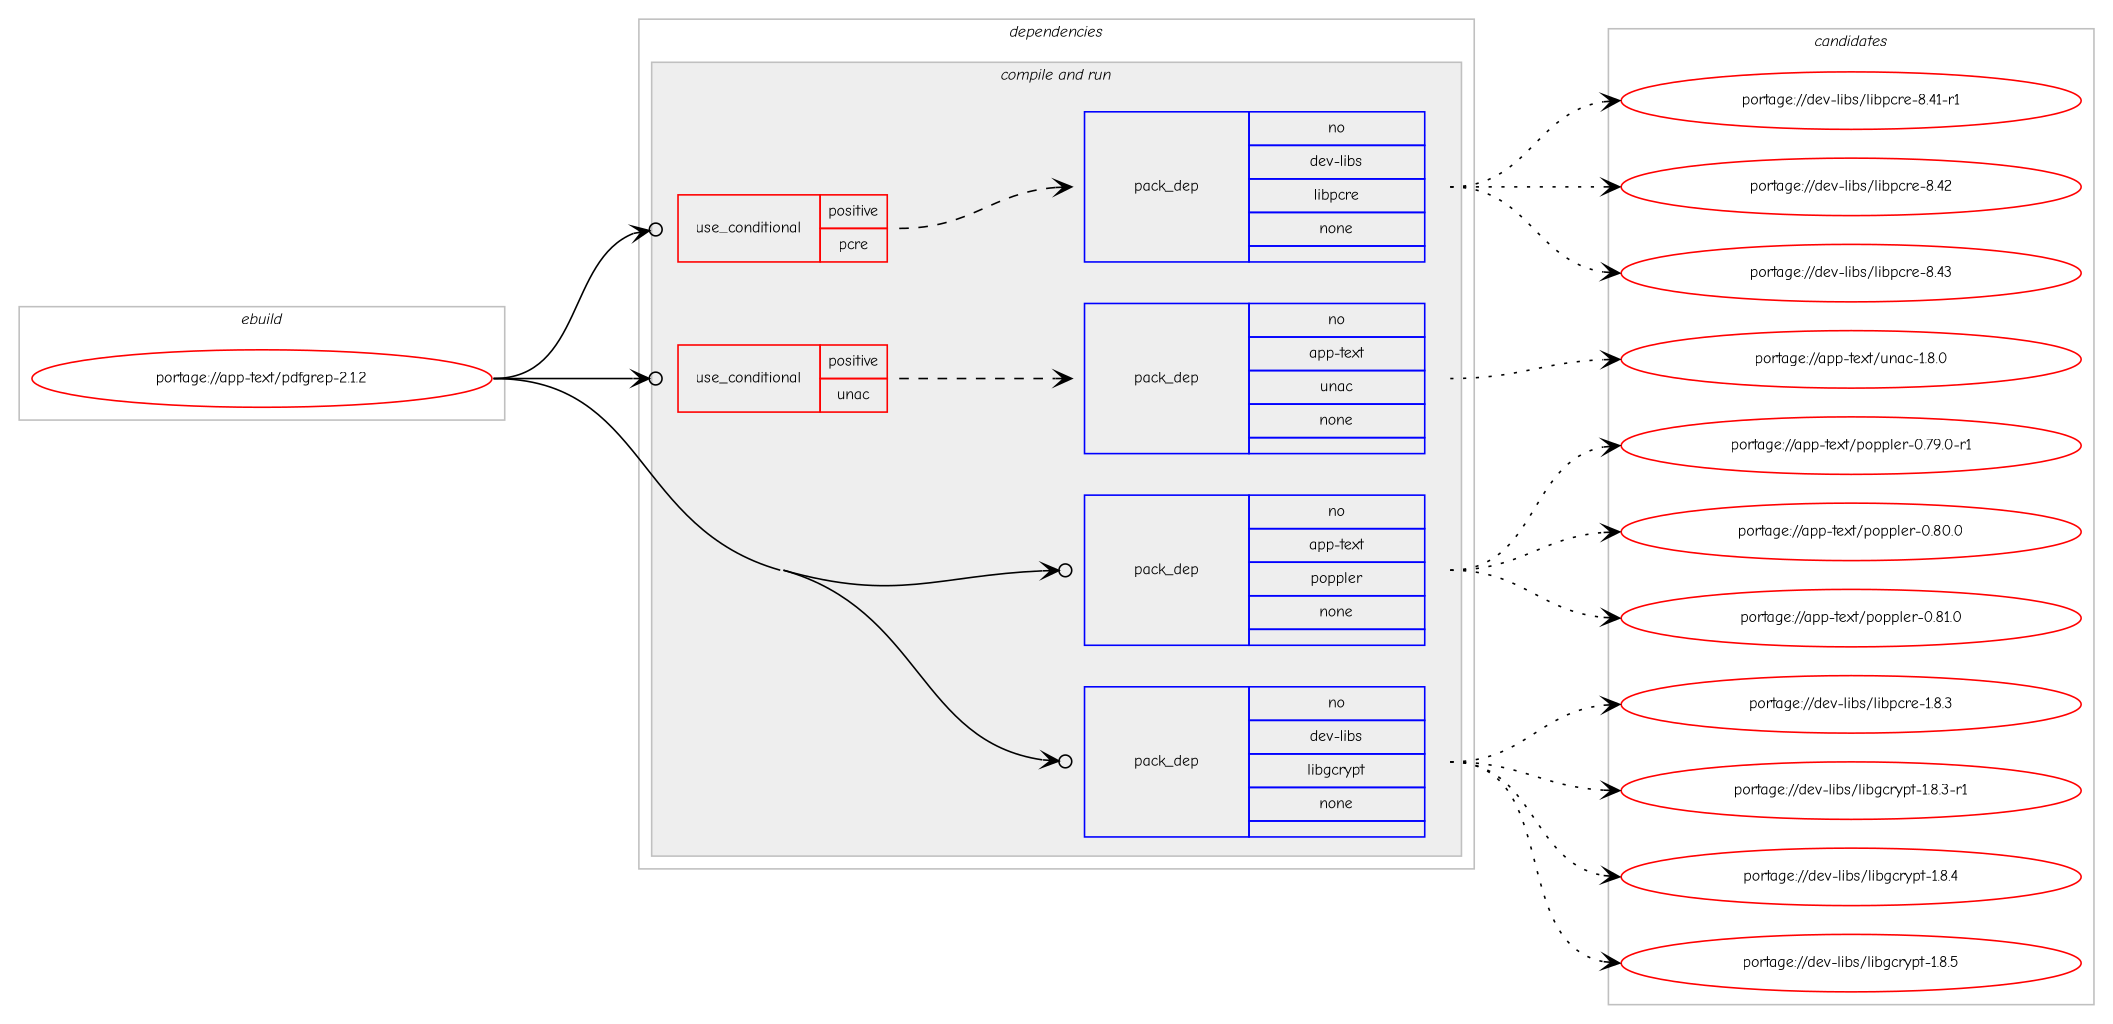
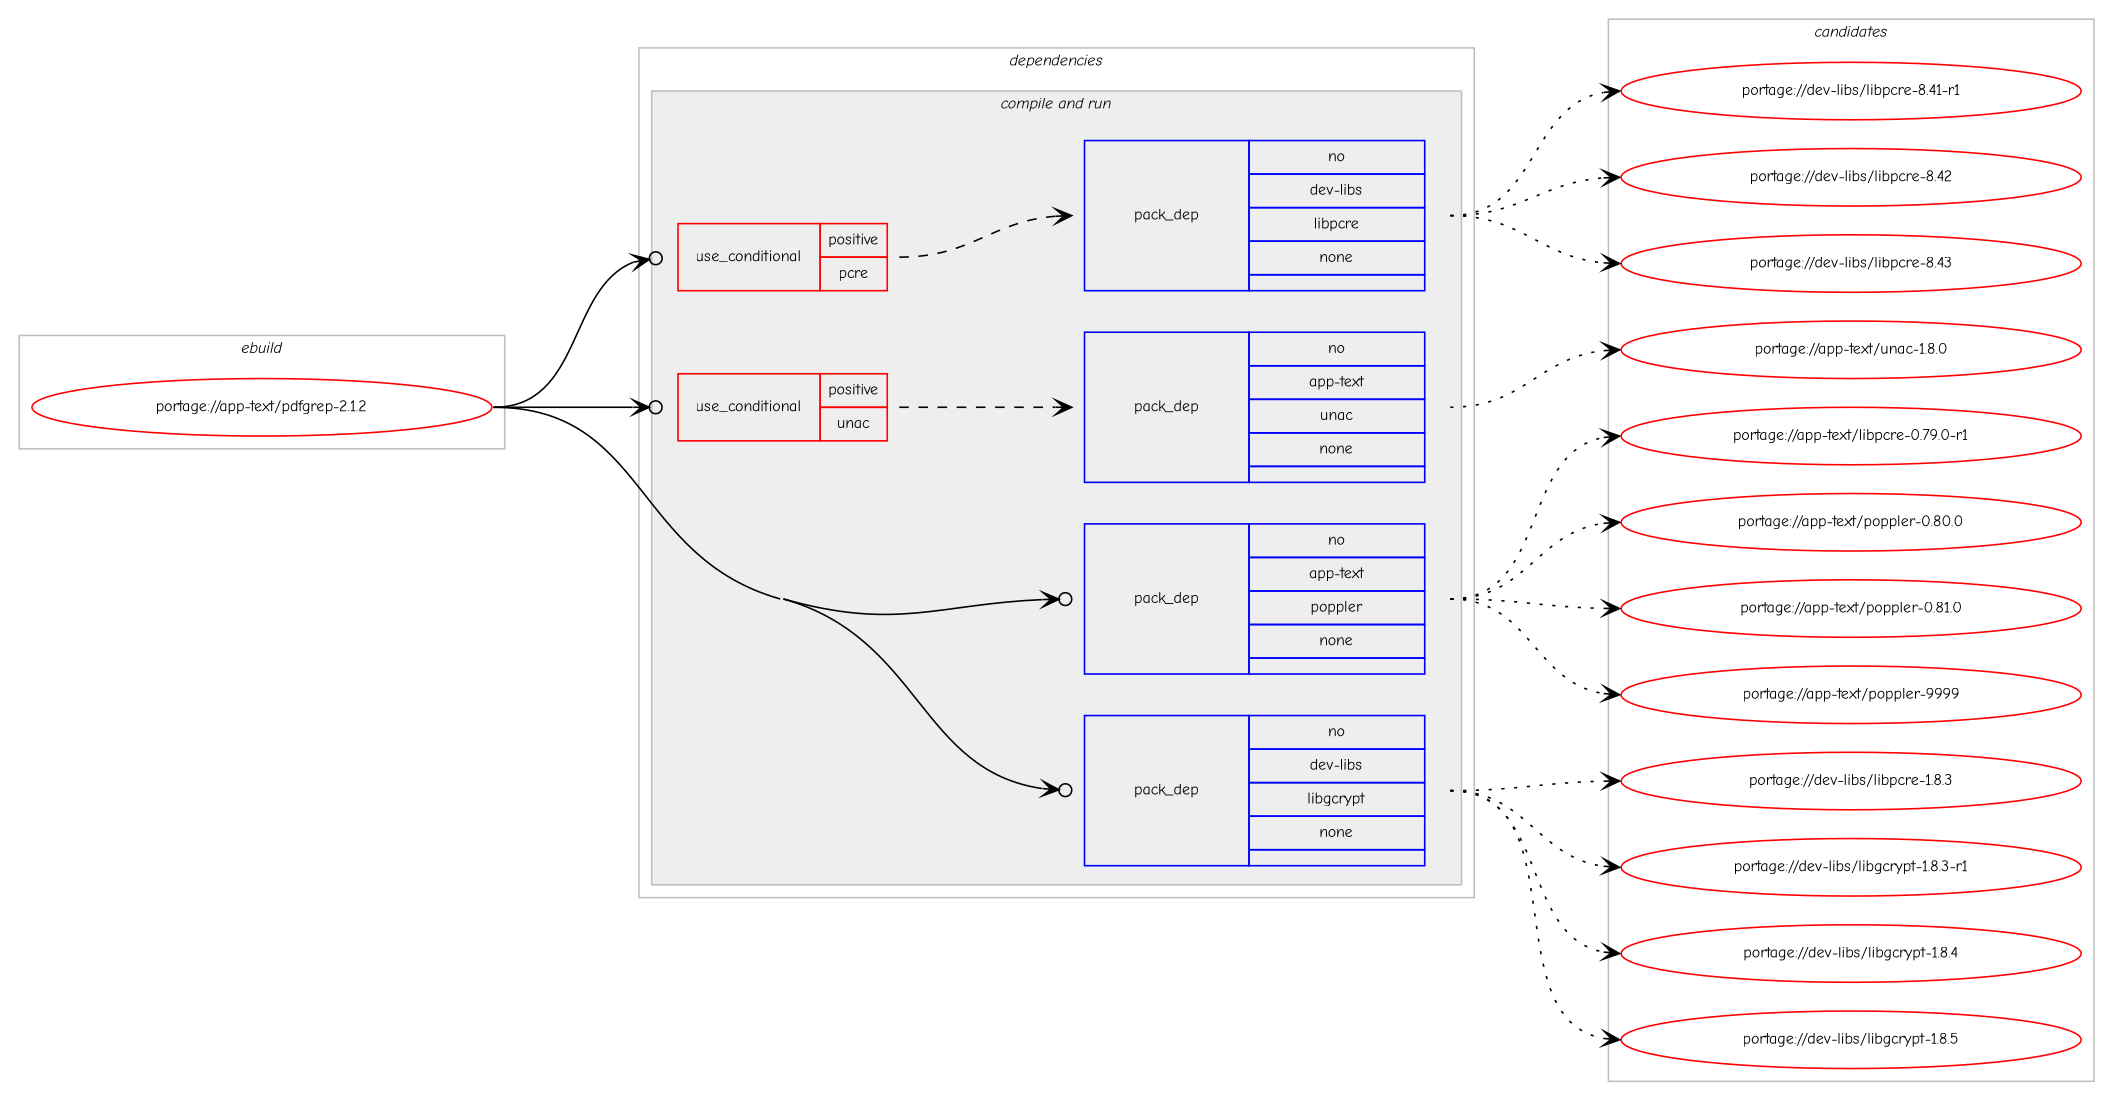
node "portage://app-text/poppler-0.79.0-r1": label "portage://app-text/poppler-0.79.0-r1" -> "portage://app-text/libpcre-0.79.0-r1"
node "portage://app-text/poppler-9999": added
